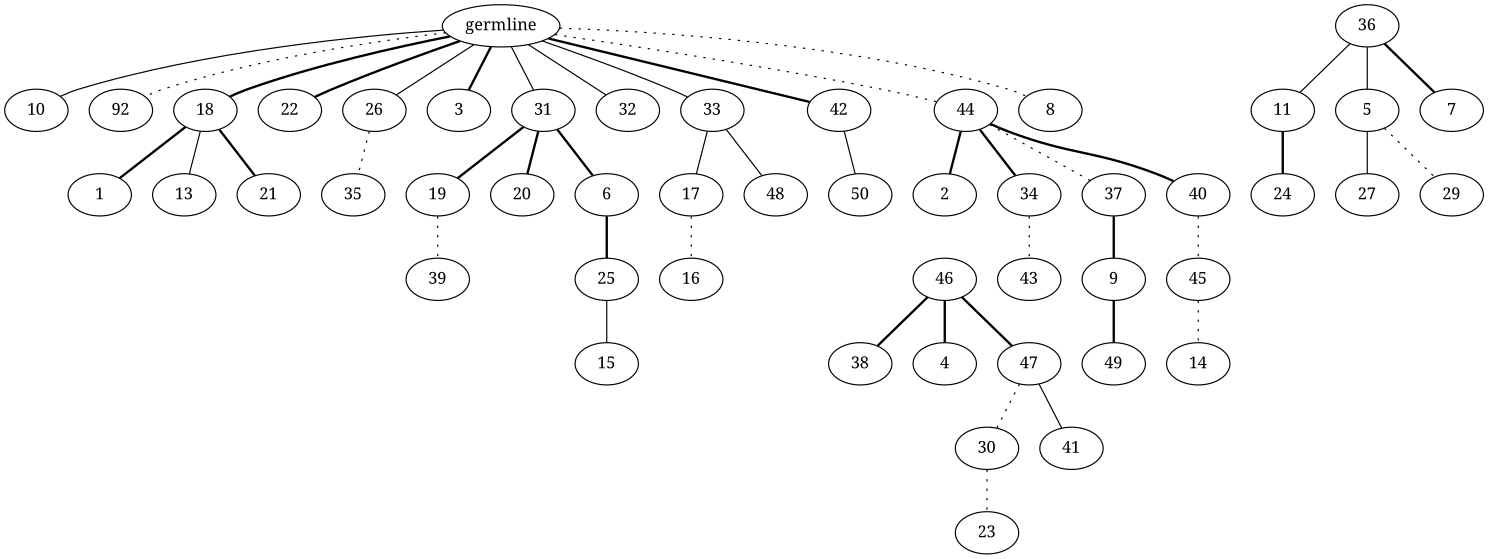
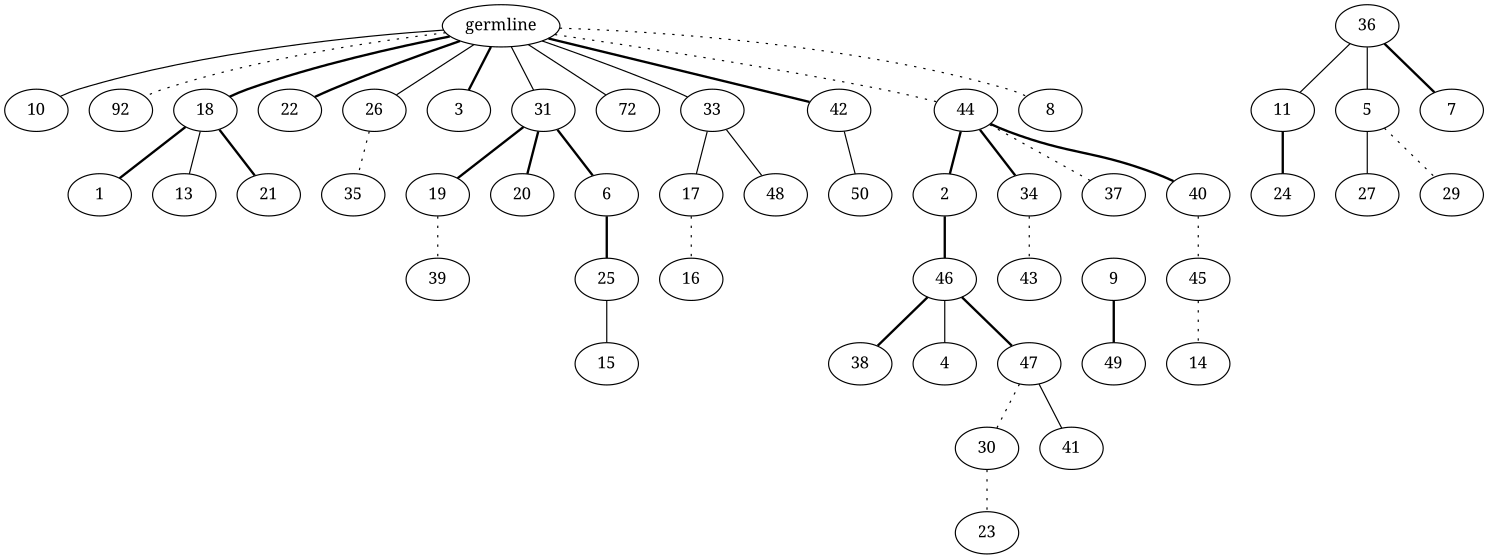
node "32": label "32" -> "72"
edge "2" -- "46": added
edge "37" -- "9": removed
edge "46" -- "4": style bold -> solid
